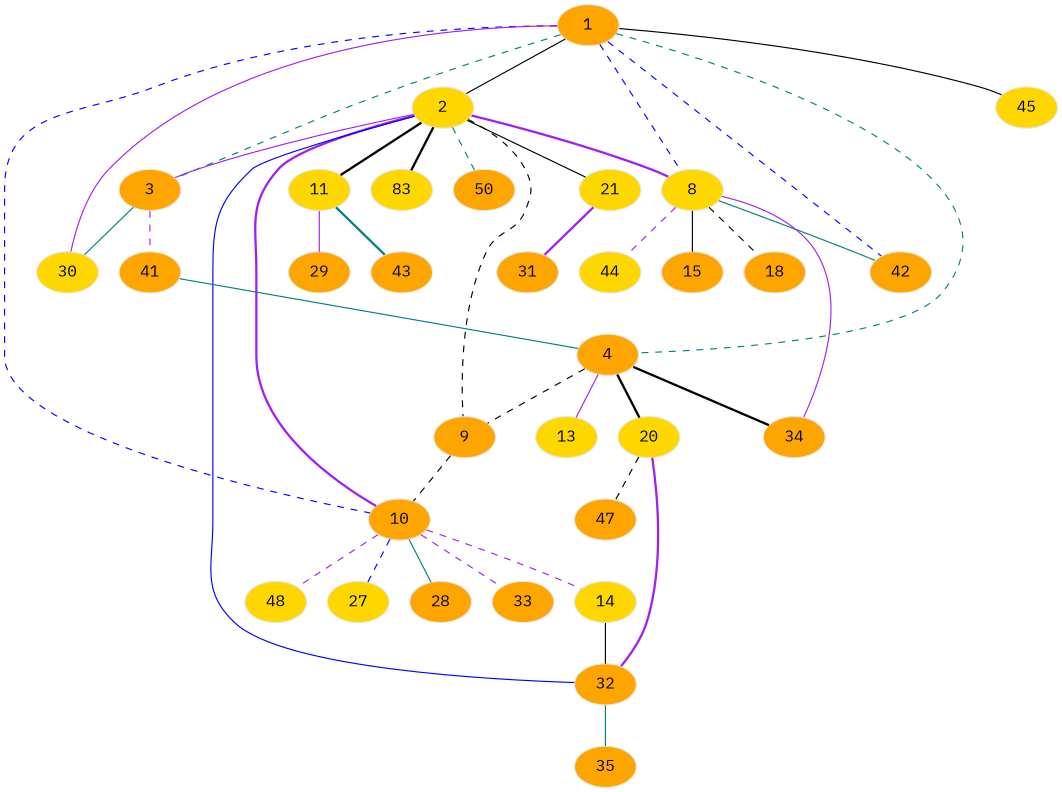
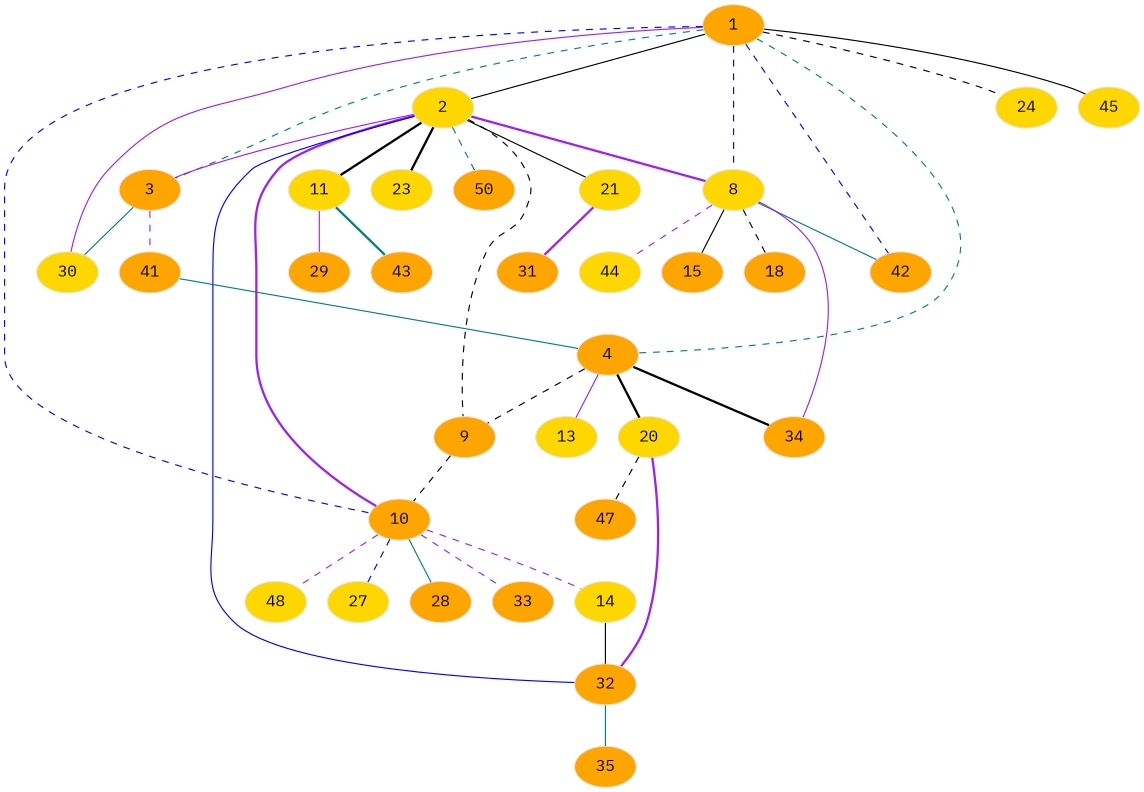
node "24": added
node "83": label "83" -> "23"
